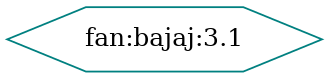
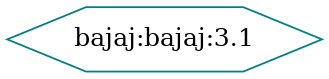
node "fan:bajaj:3.1": label "fan:bajaj:3.1" -> "bajaj:bajaj:3.1"
